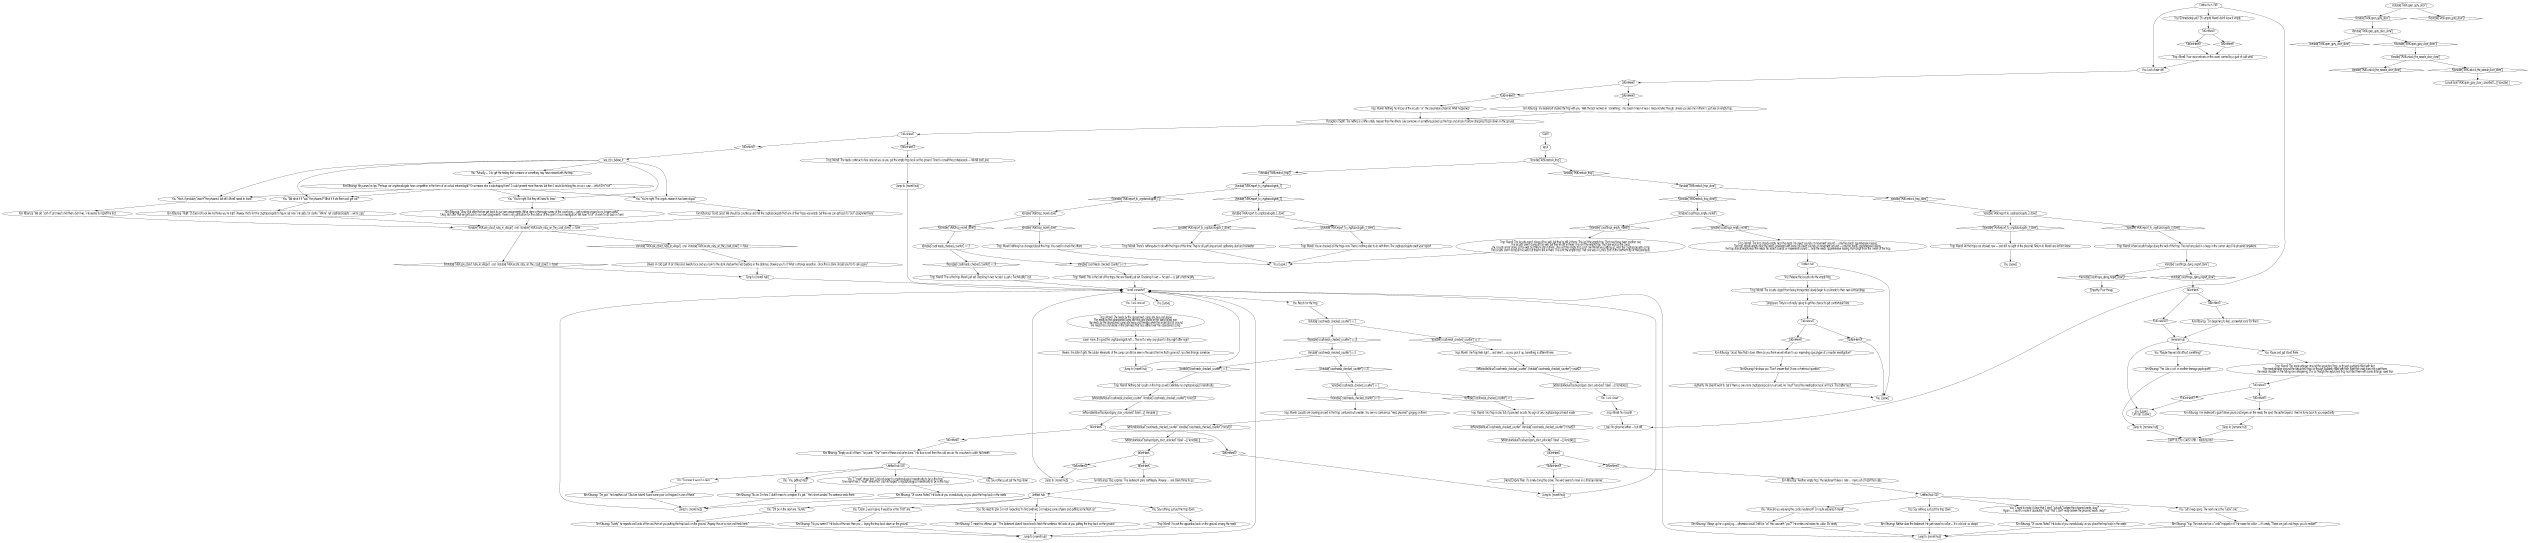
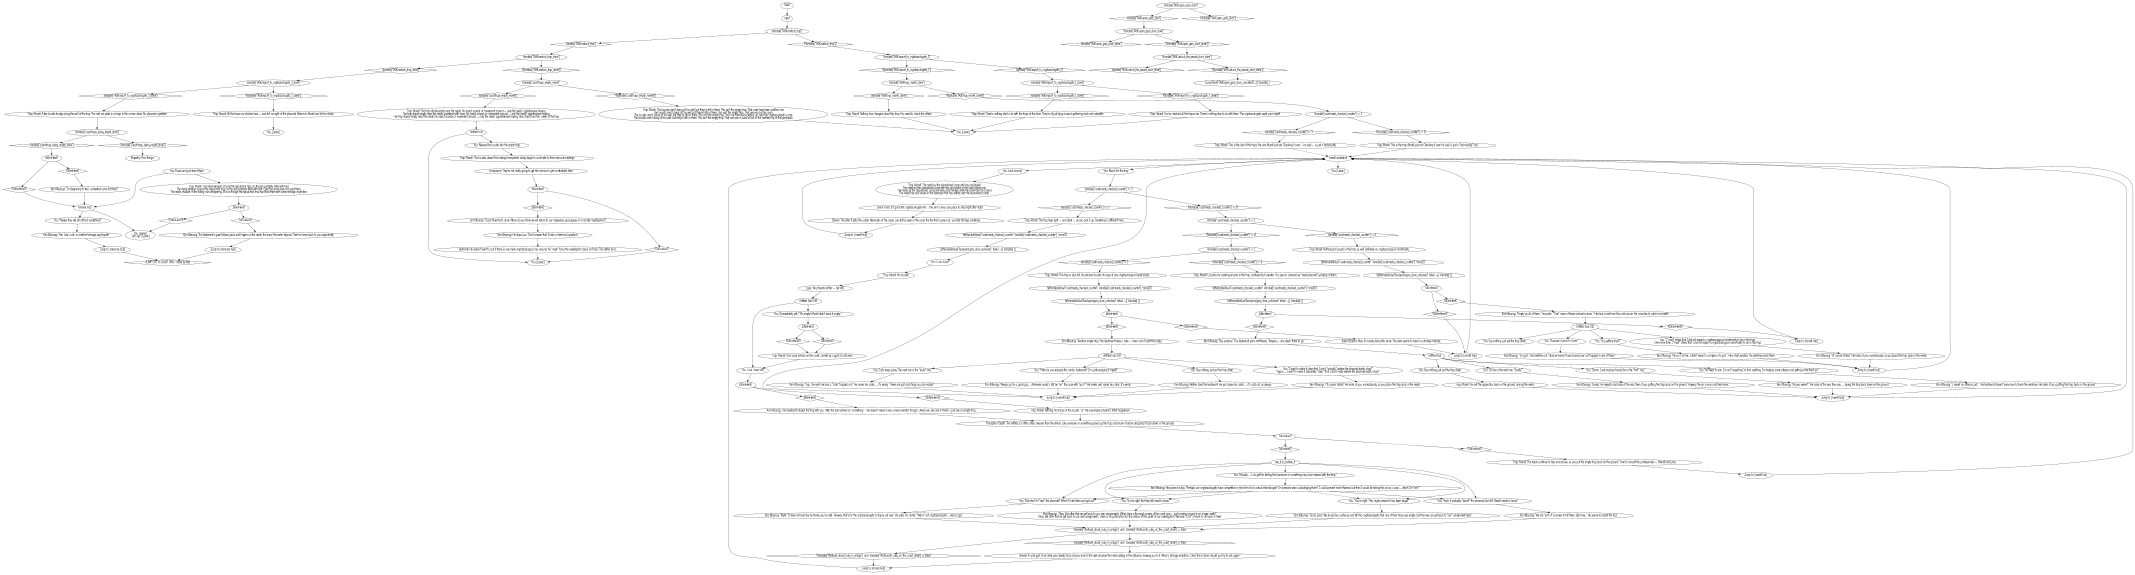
edge "Untitled hub (08)" -> "Logic: No phasmid either -- but still...": reversed
edge "remorse hub" -> "You: Pause and just stand there.": reversed
